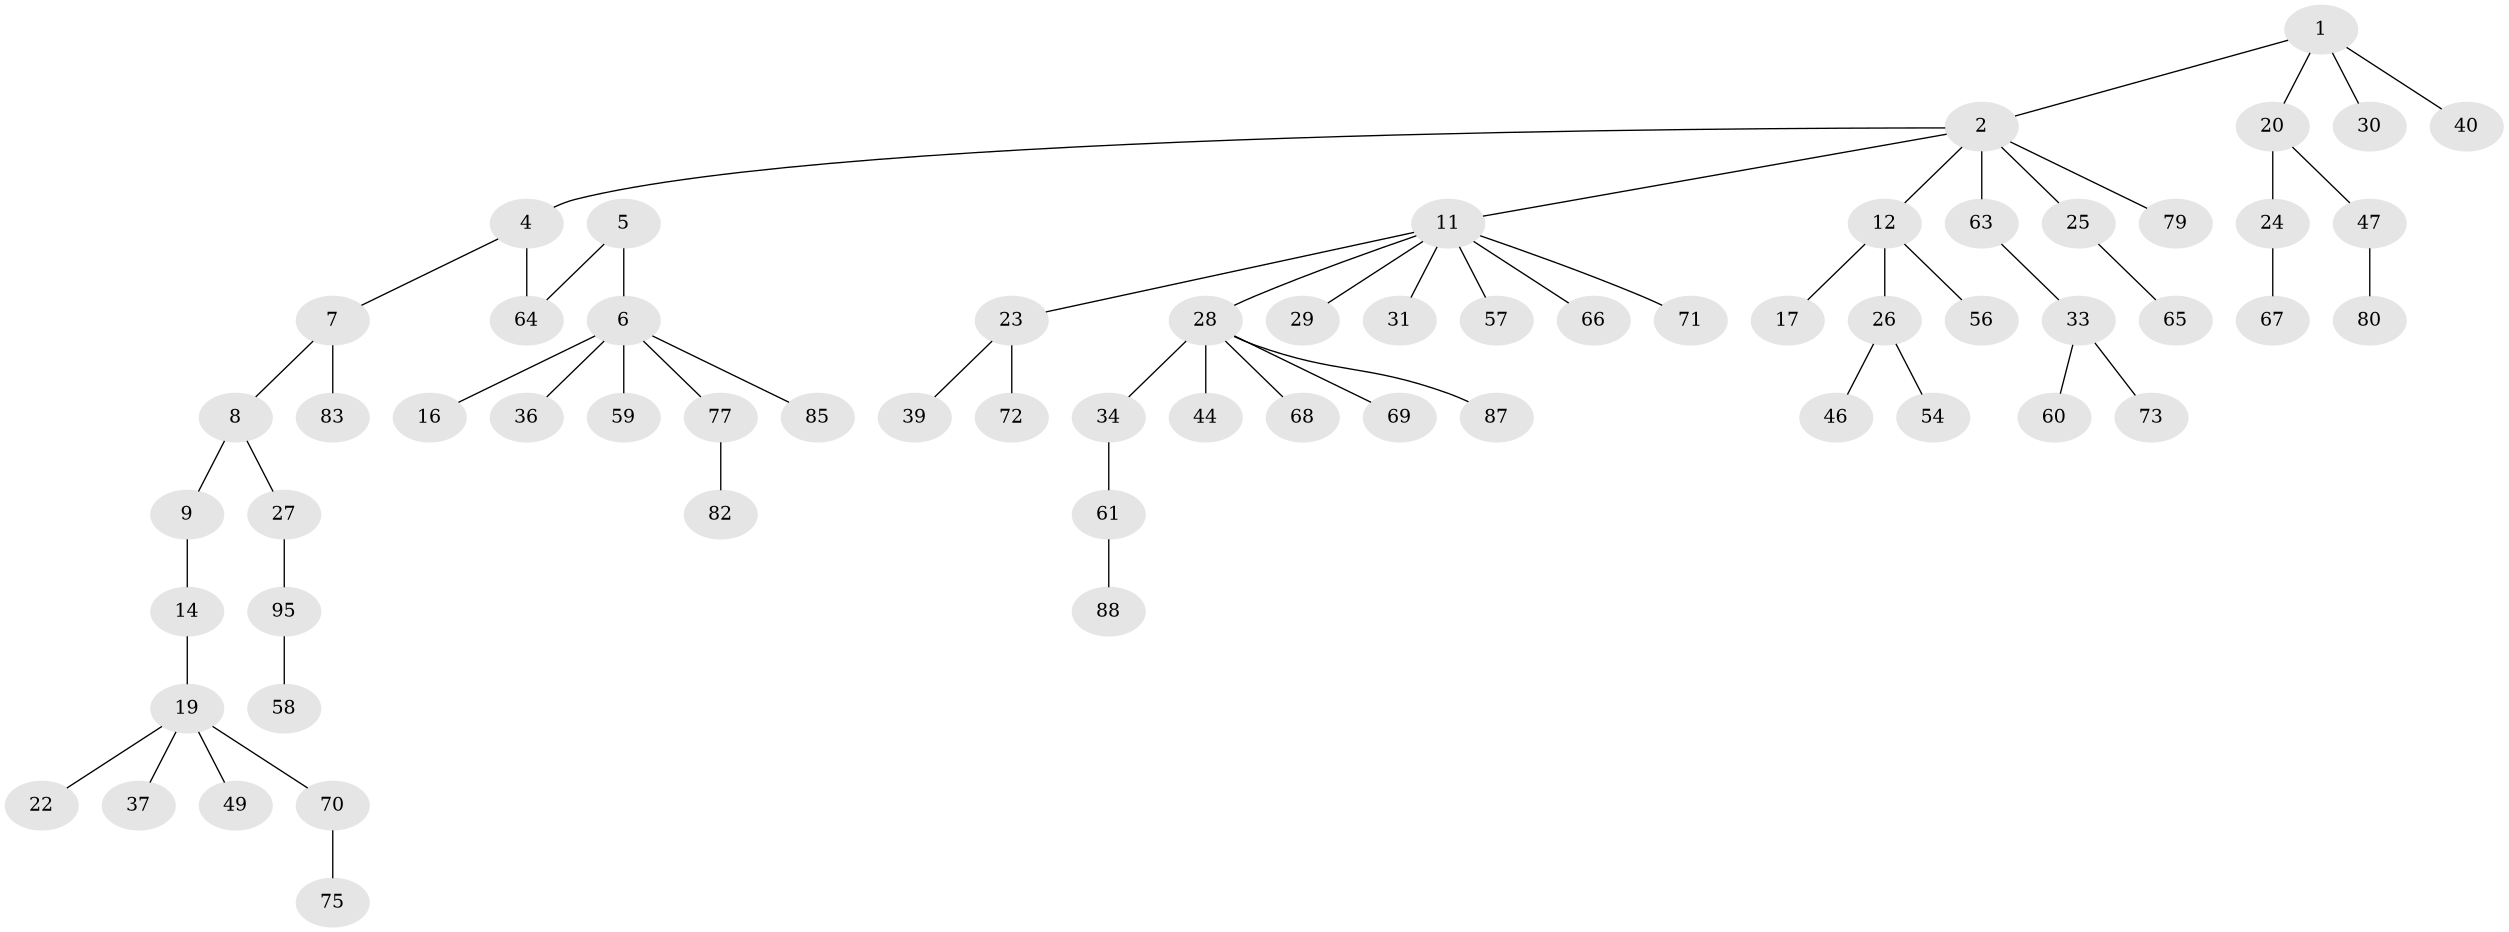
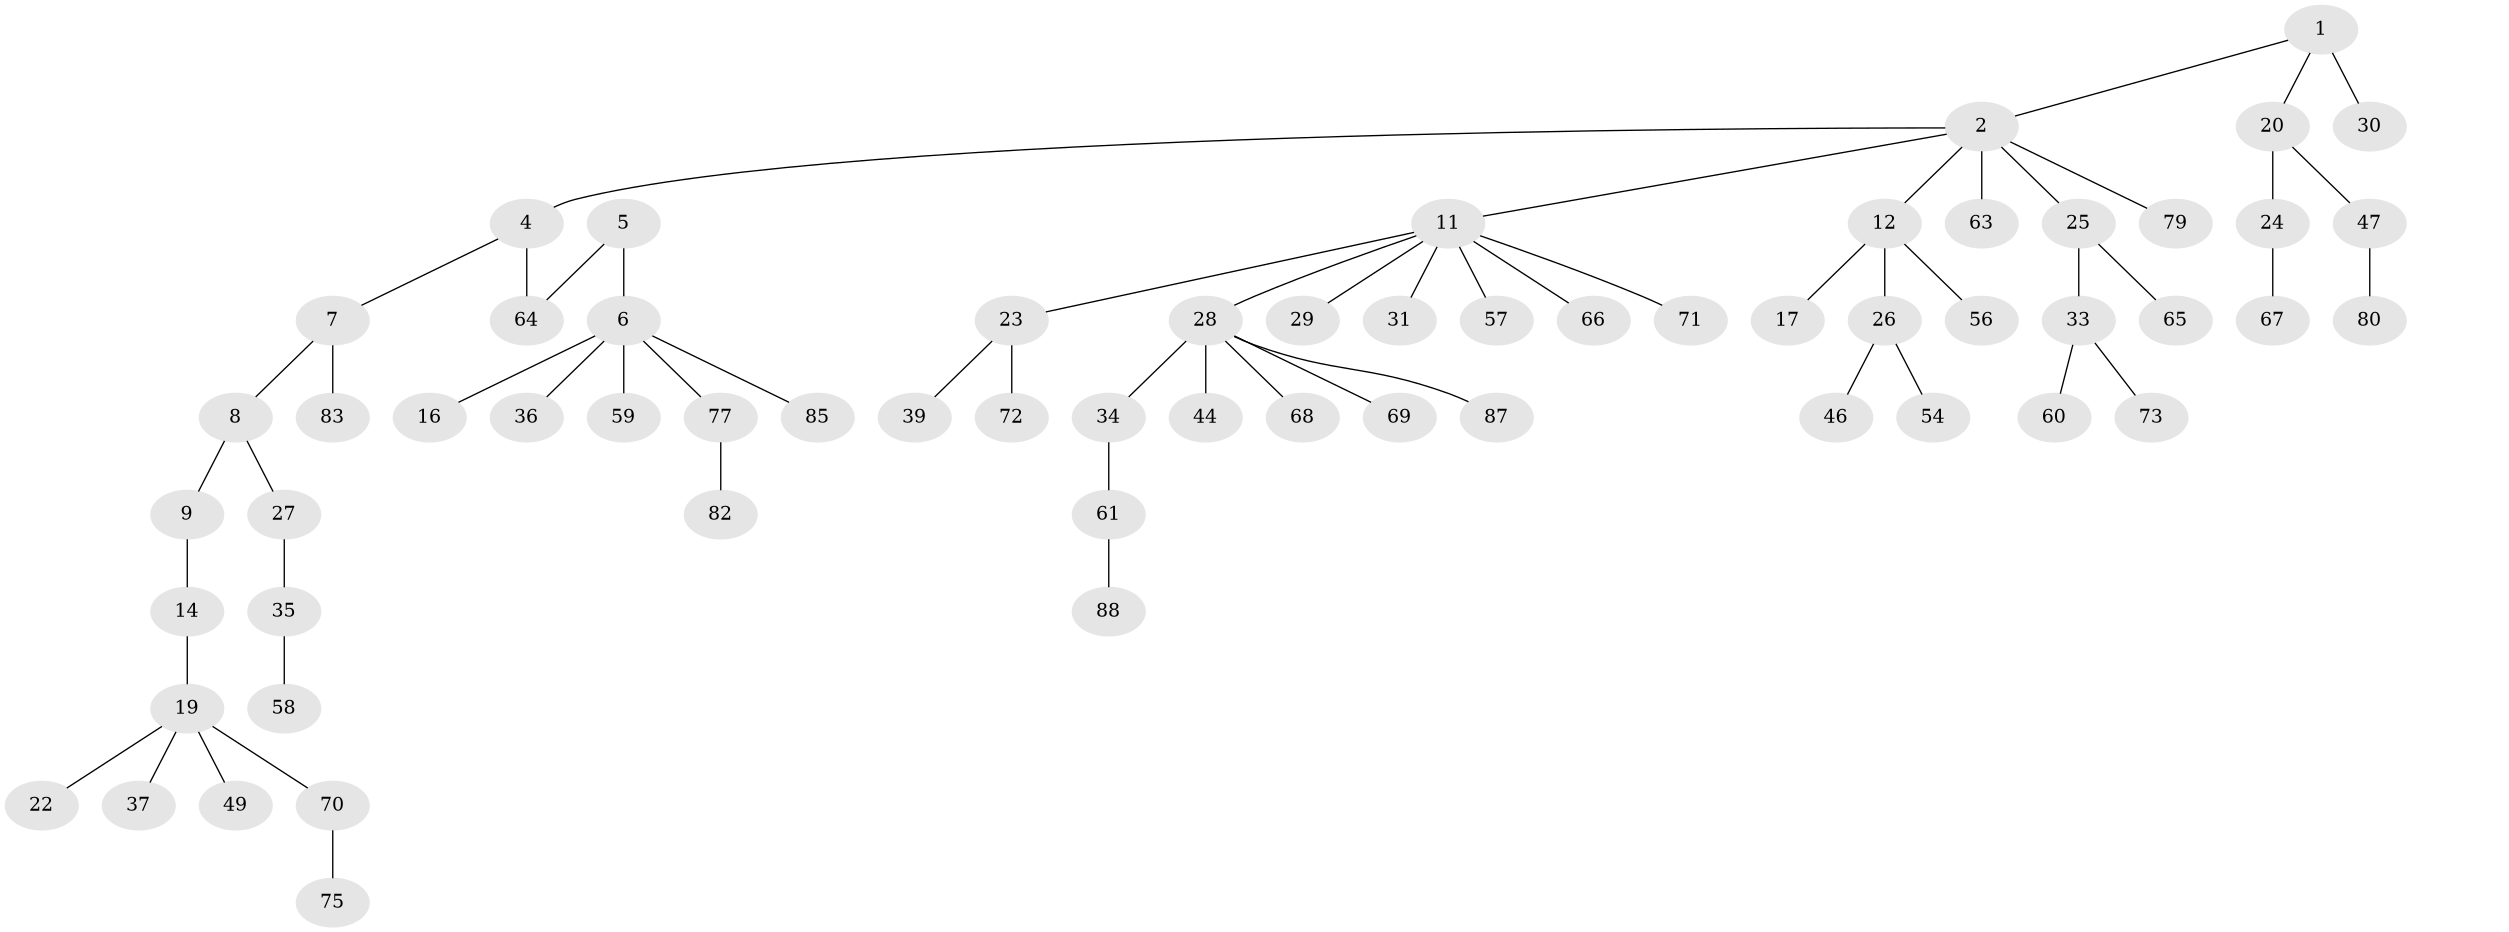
node "40": removed
edge "63" -- "33": now "25" -- "33"
node "95": label "95" -> "35"
